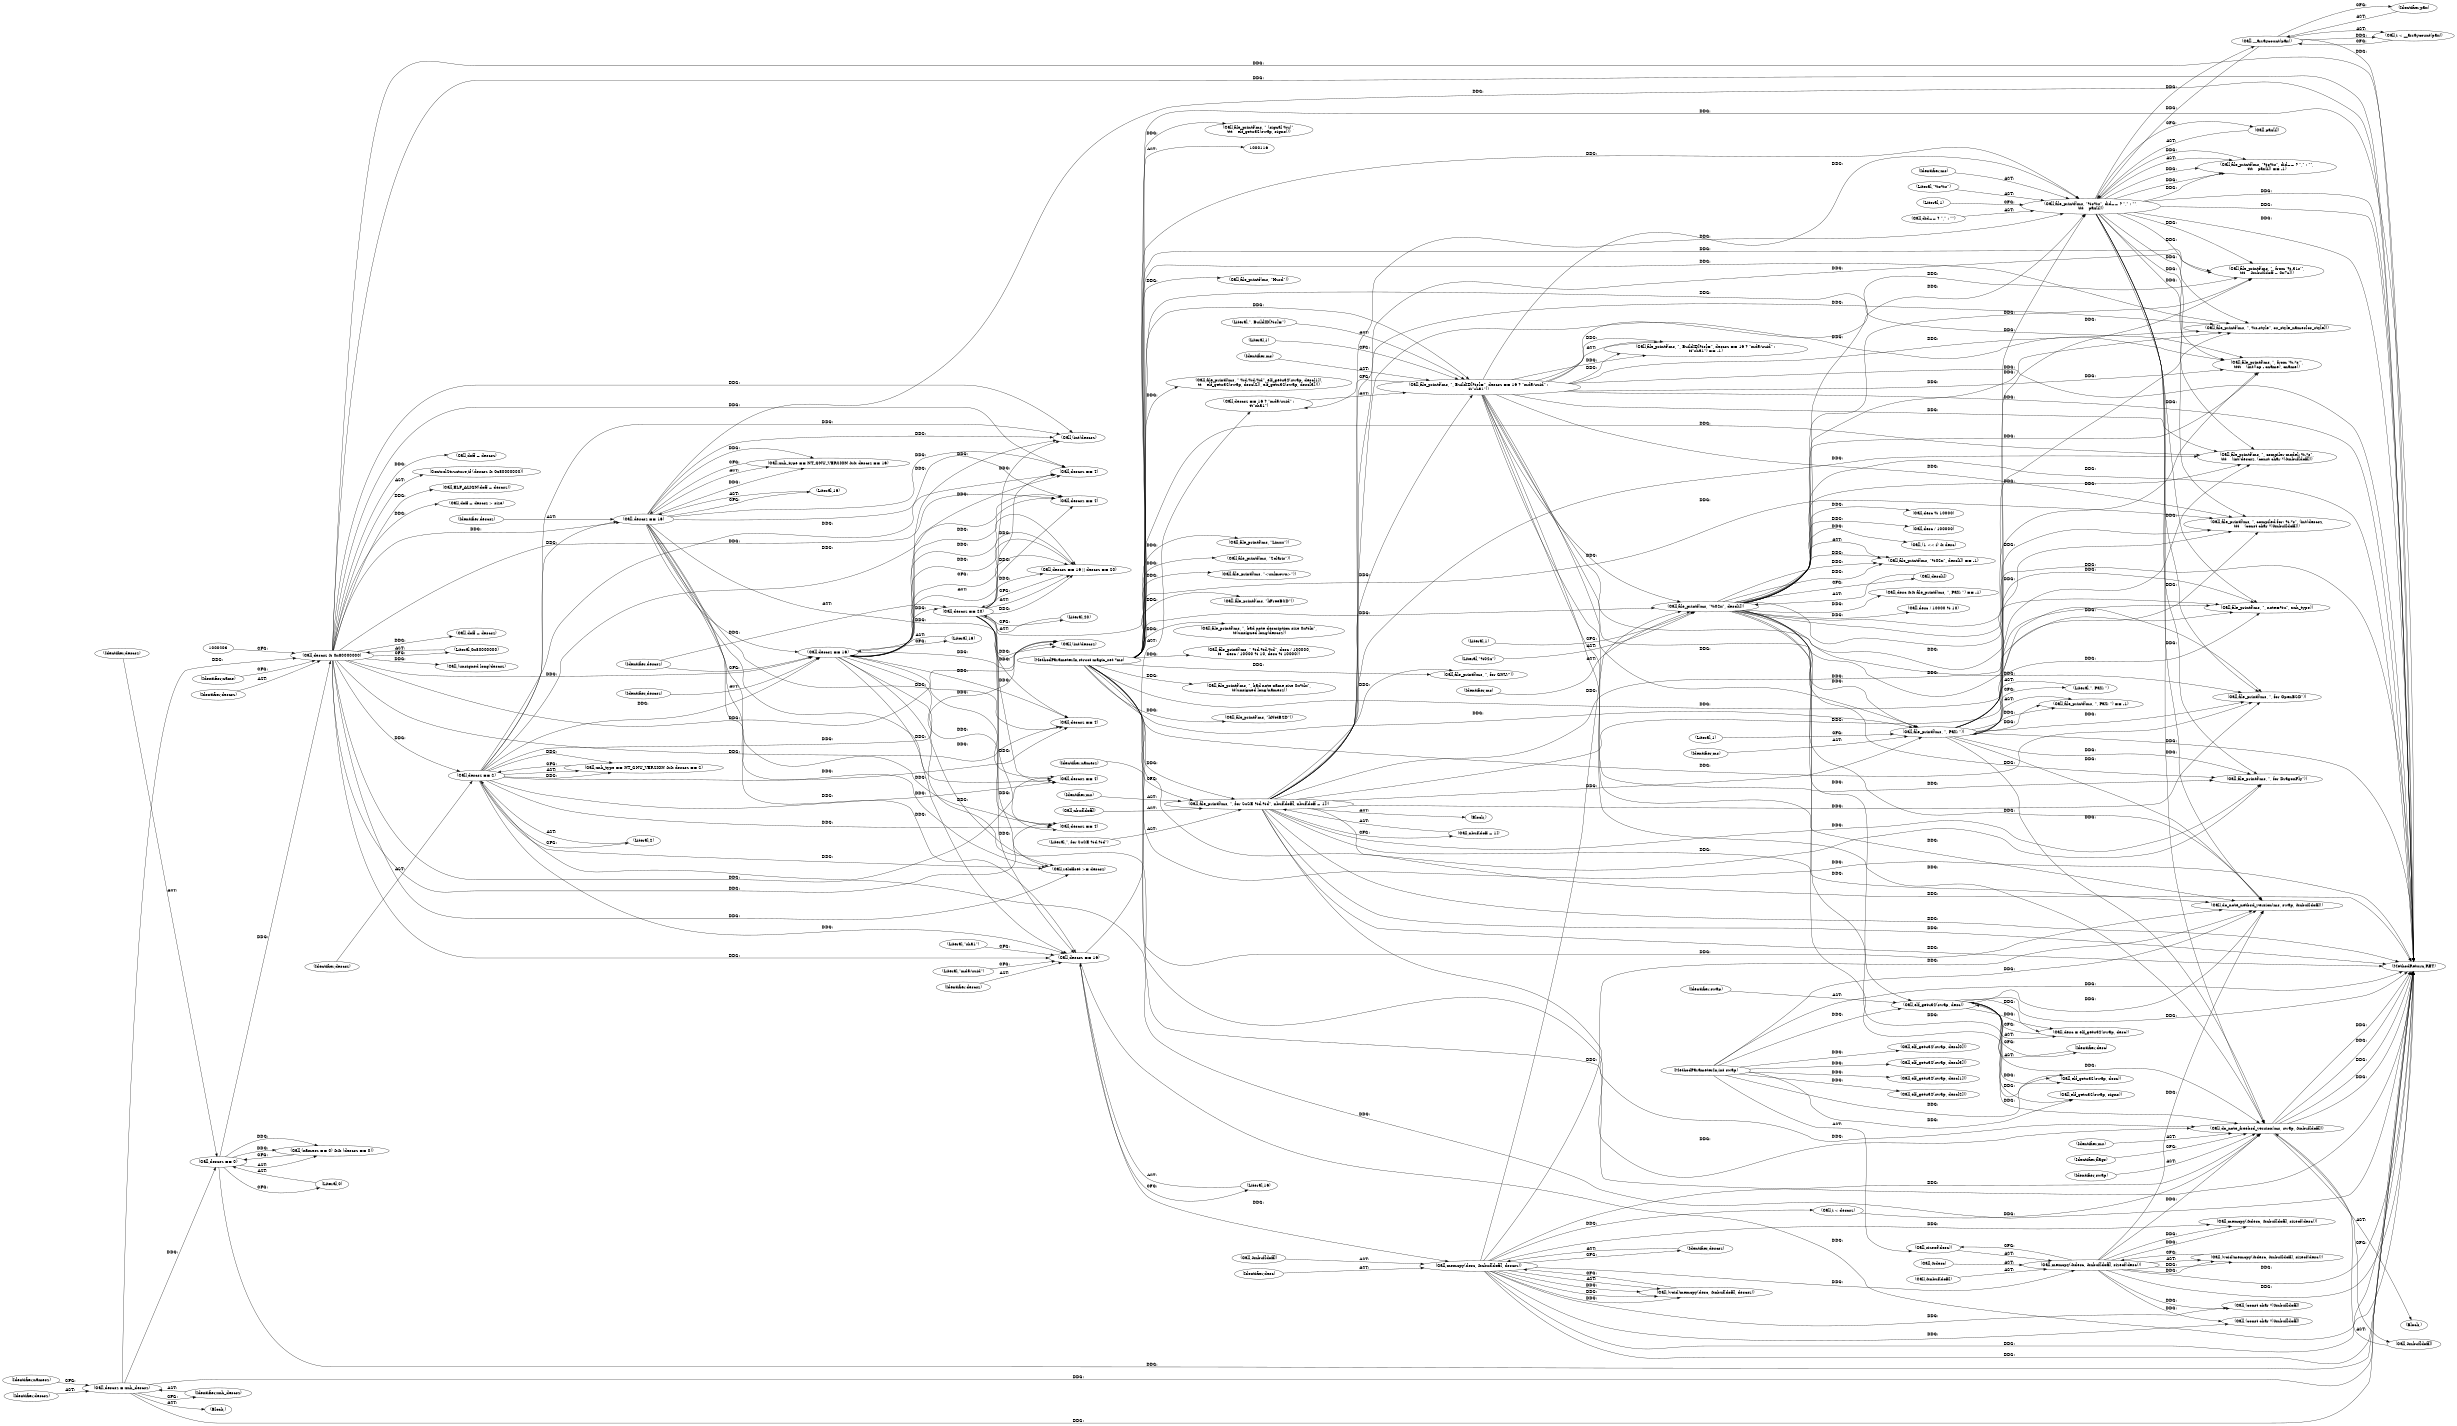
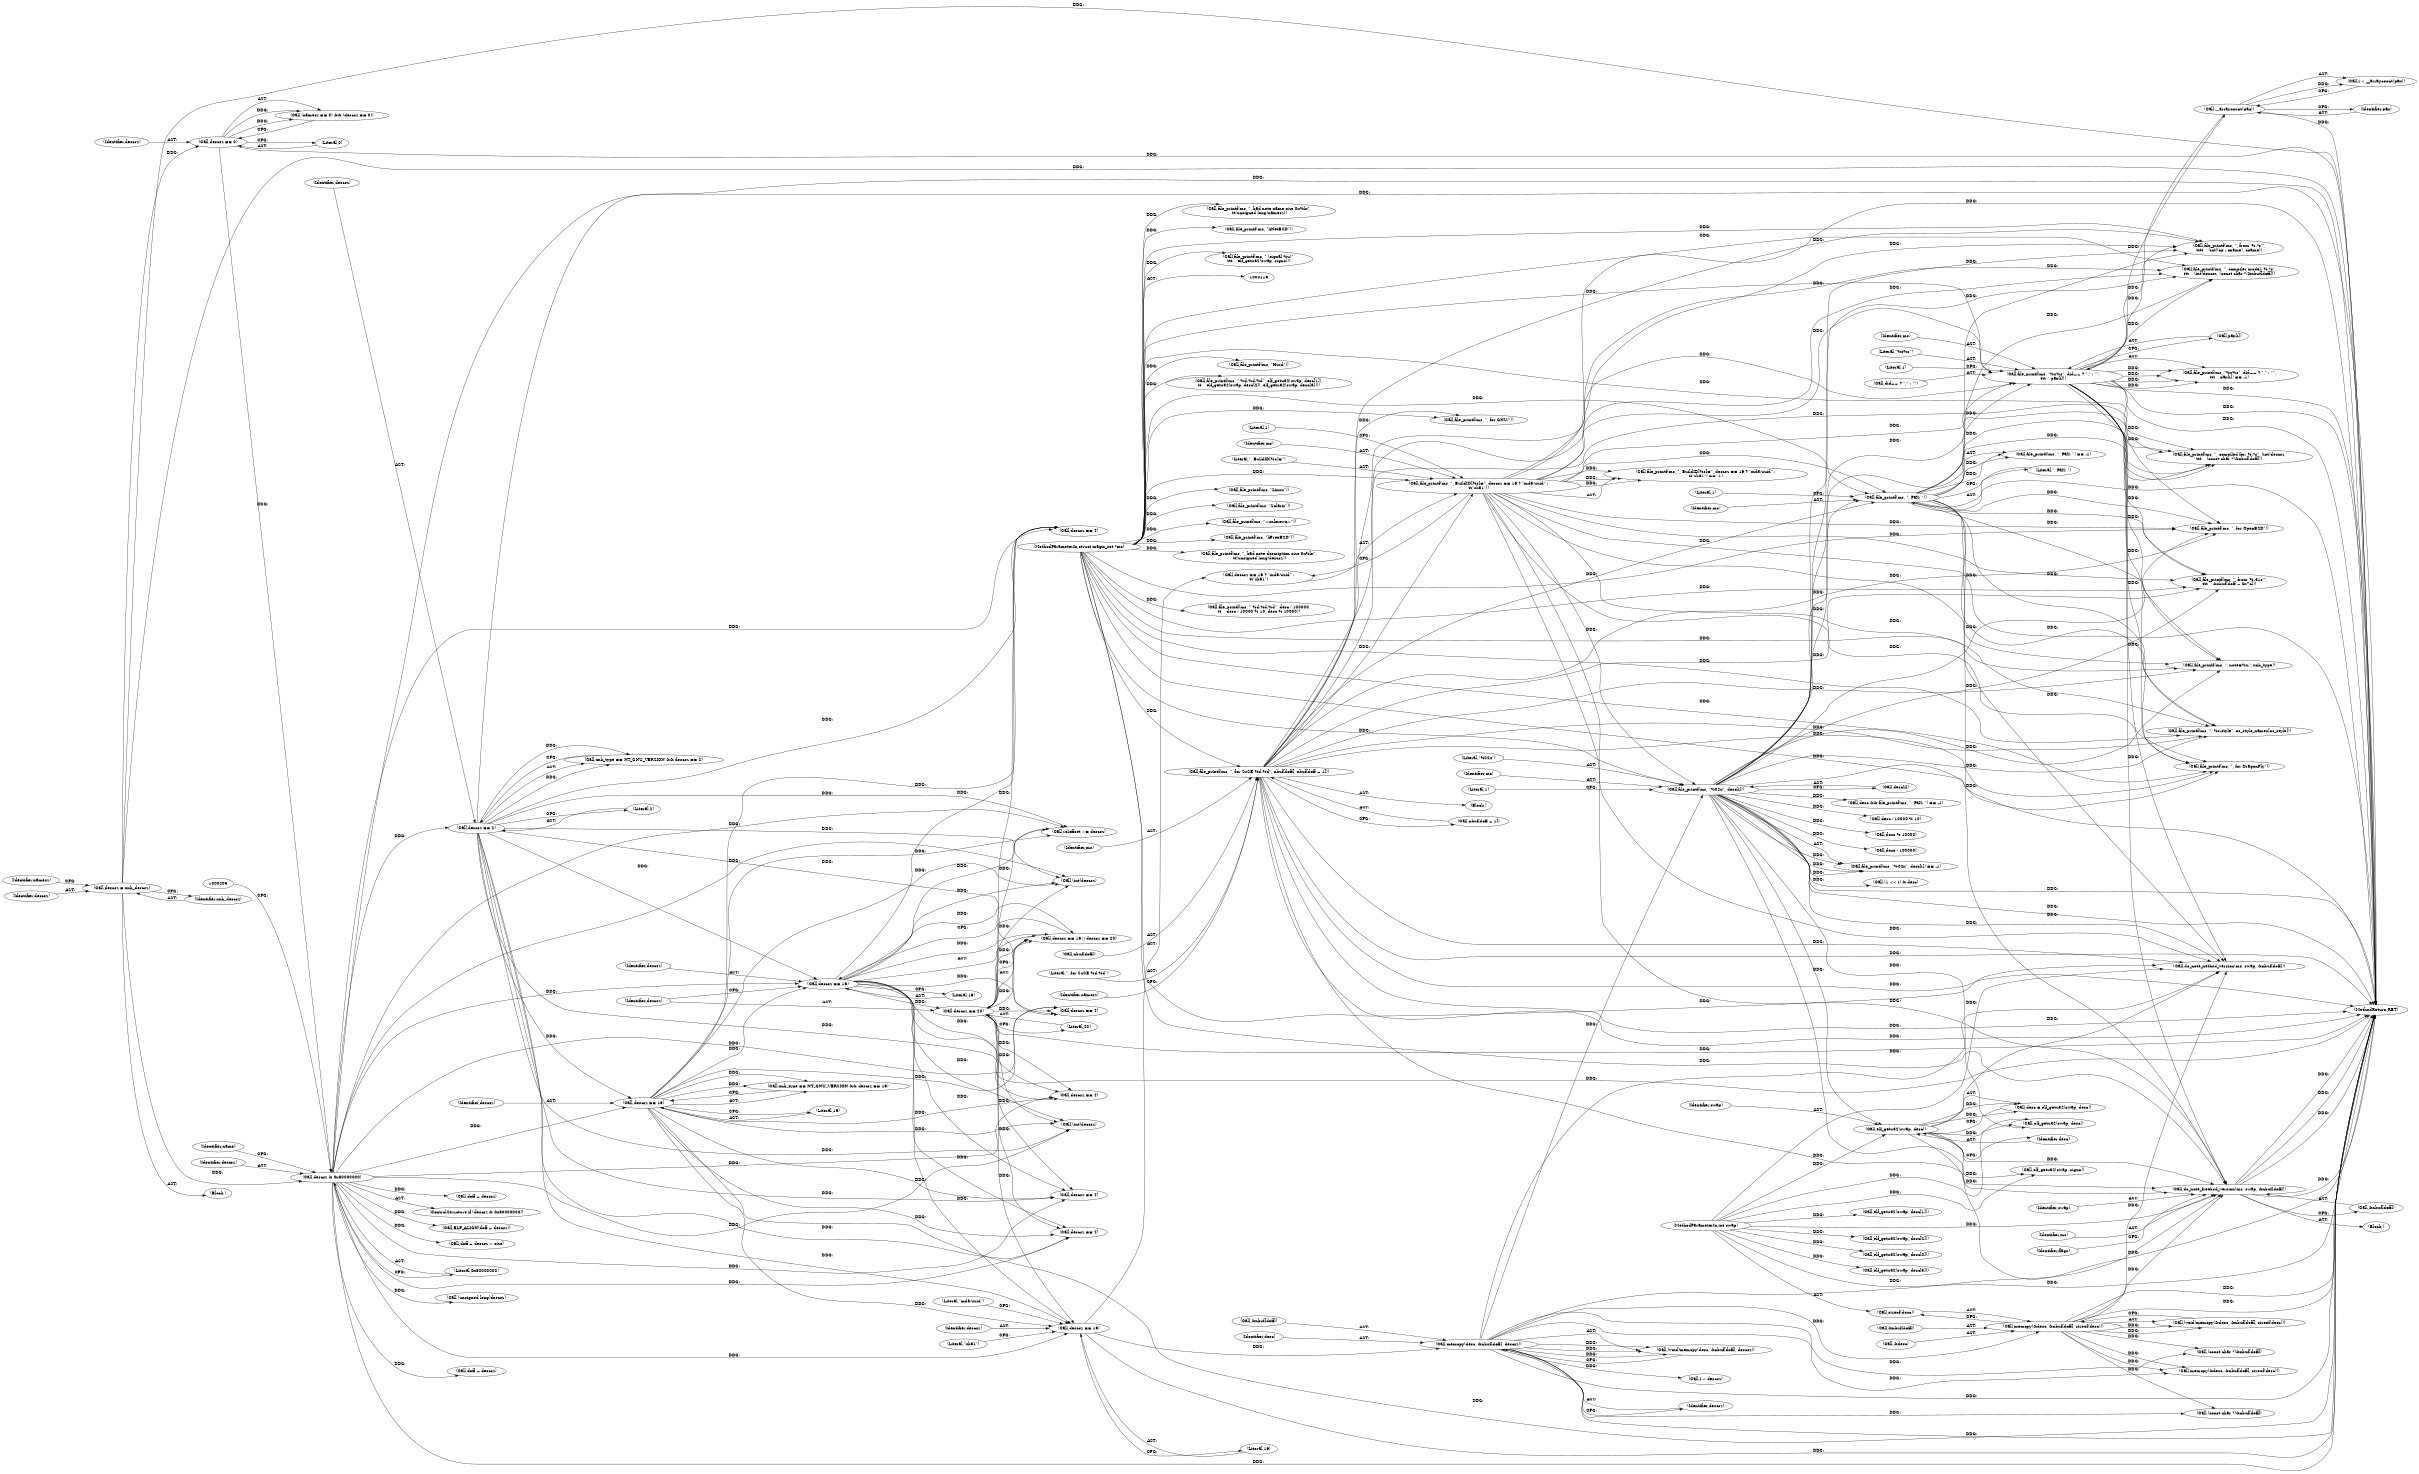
edge "(Call,i < descsz)" -> "(Call,do_note_freebsd_version(ms, swap, &nbuf[doff]))": now "(MethodParameterIn,int swap)" -> "(Call,do_note_freebsd_version(ms, swap, &nbuf[doff]))"
